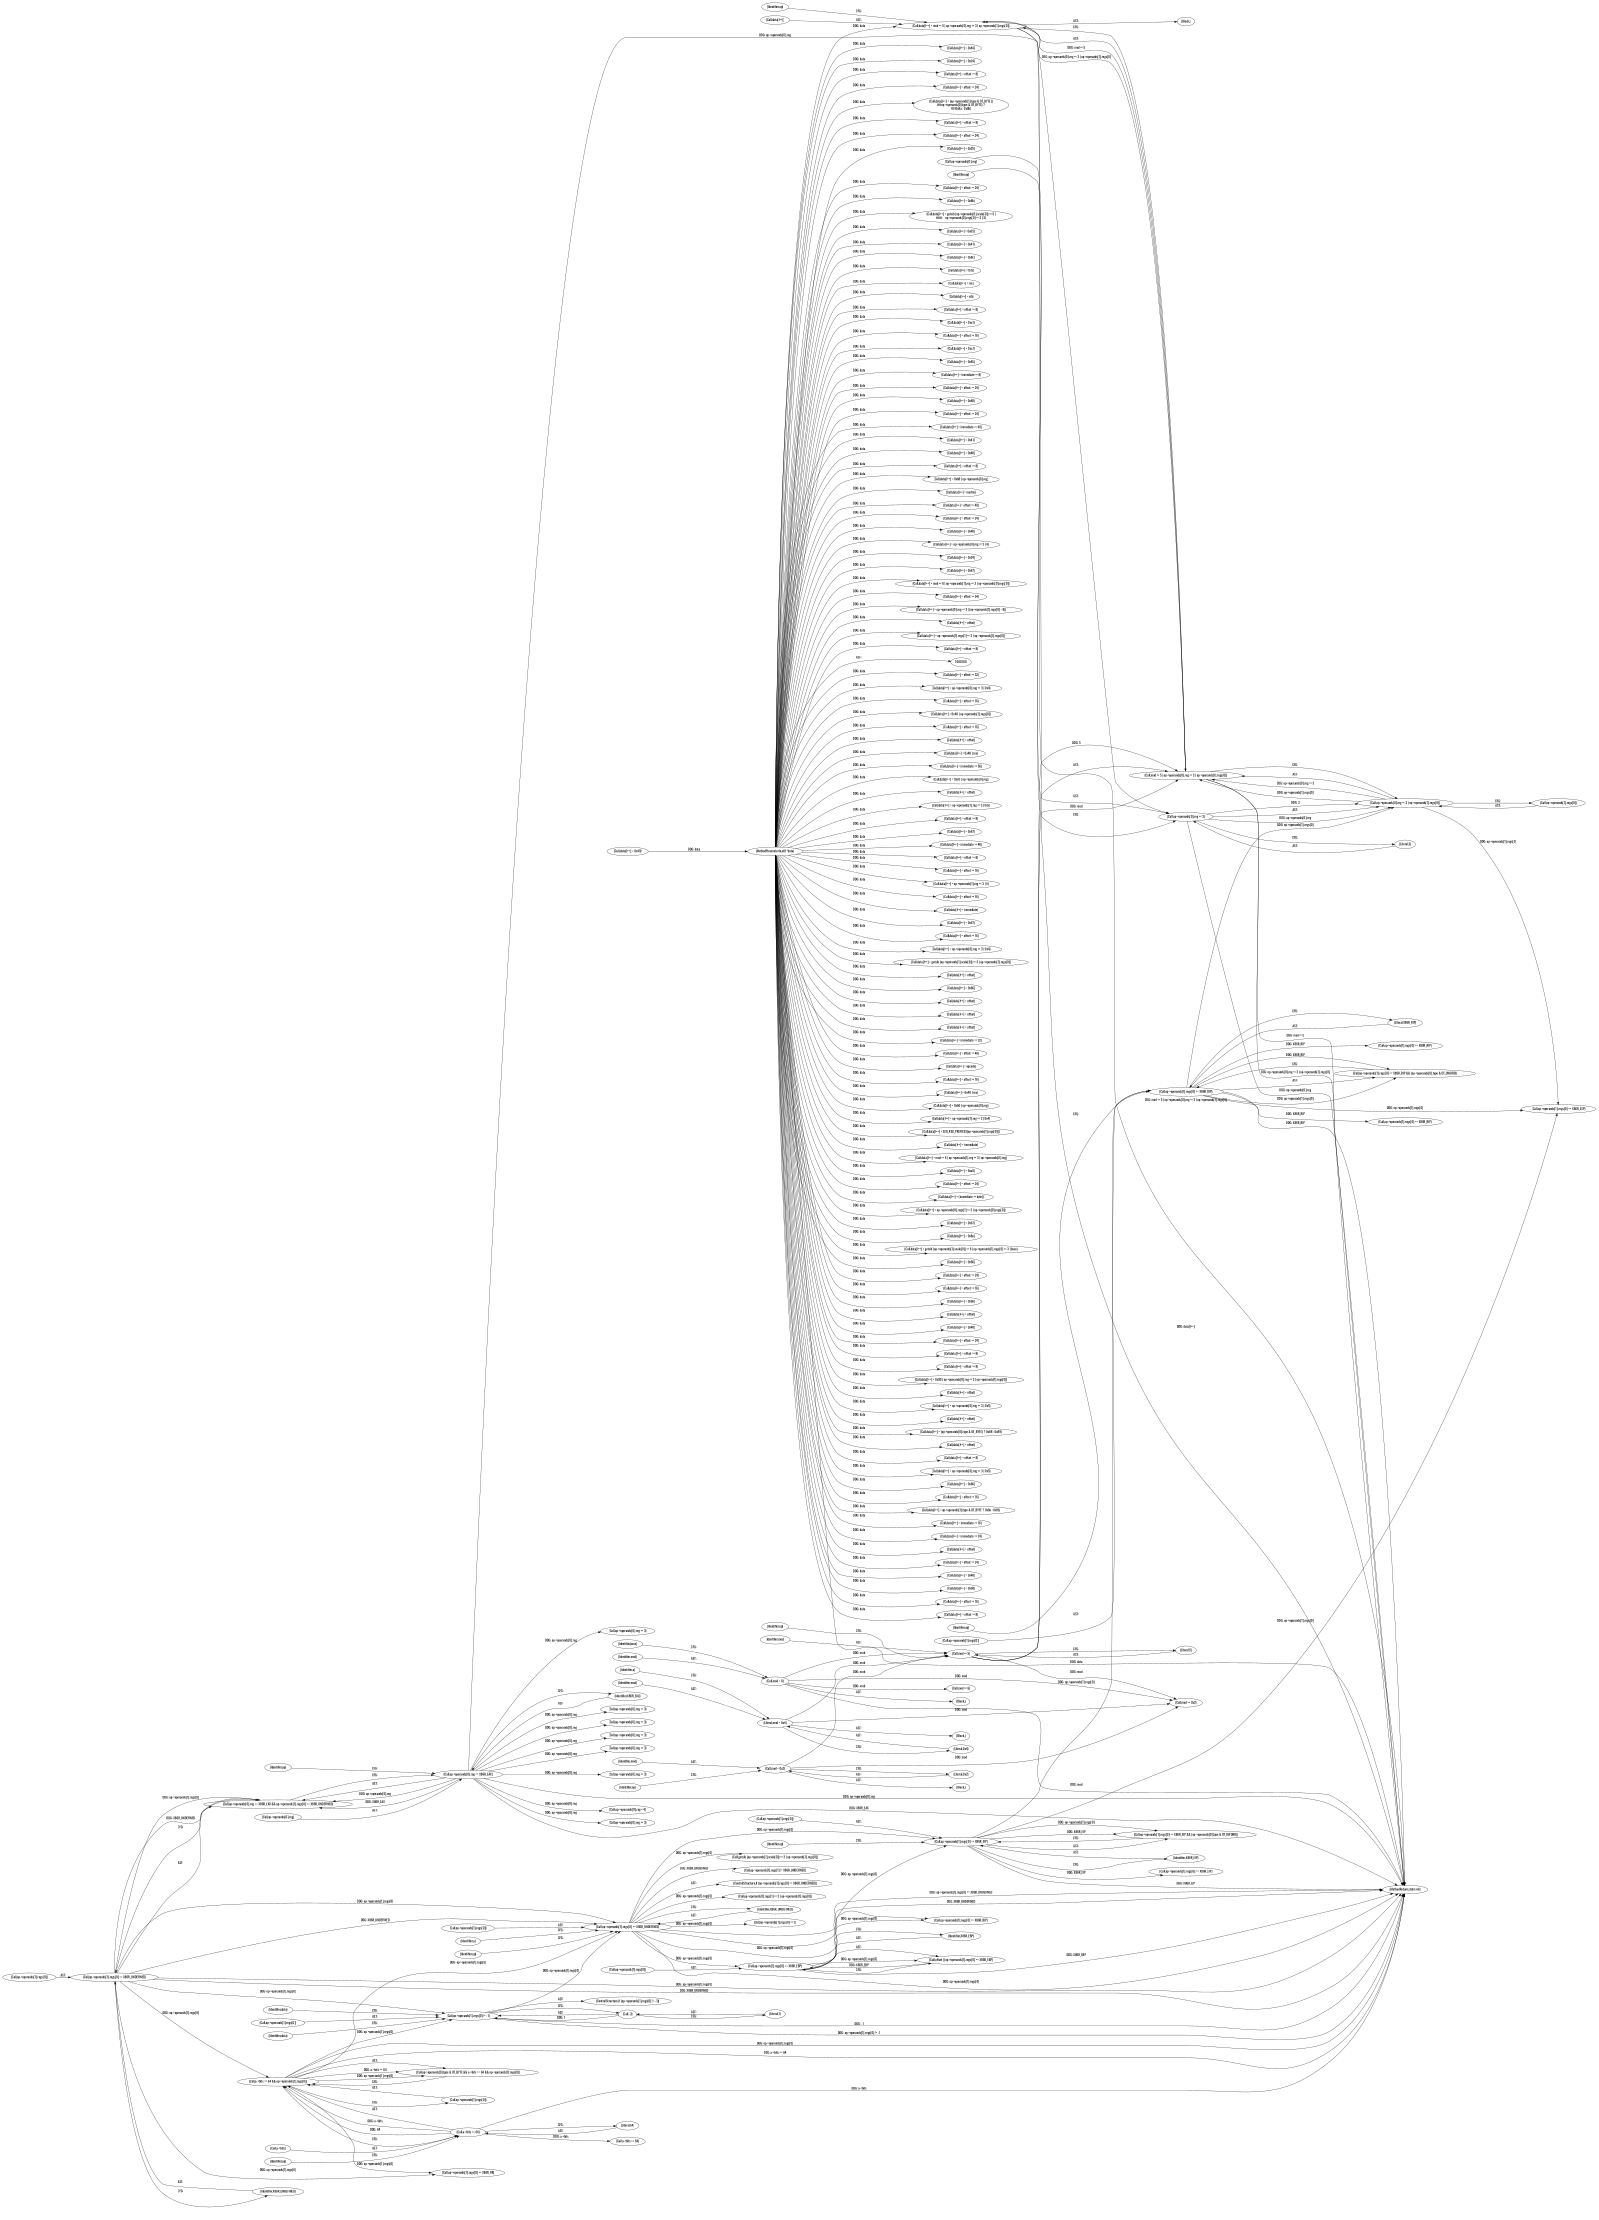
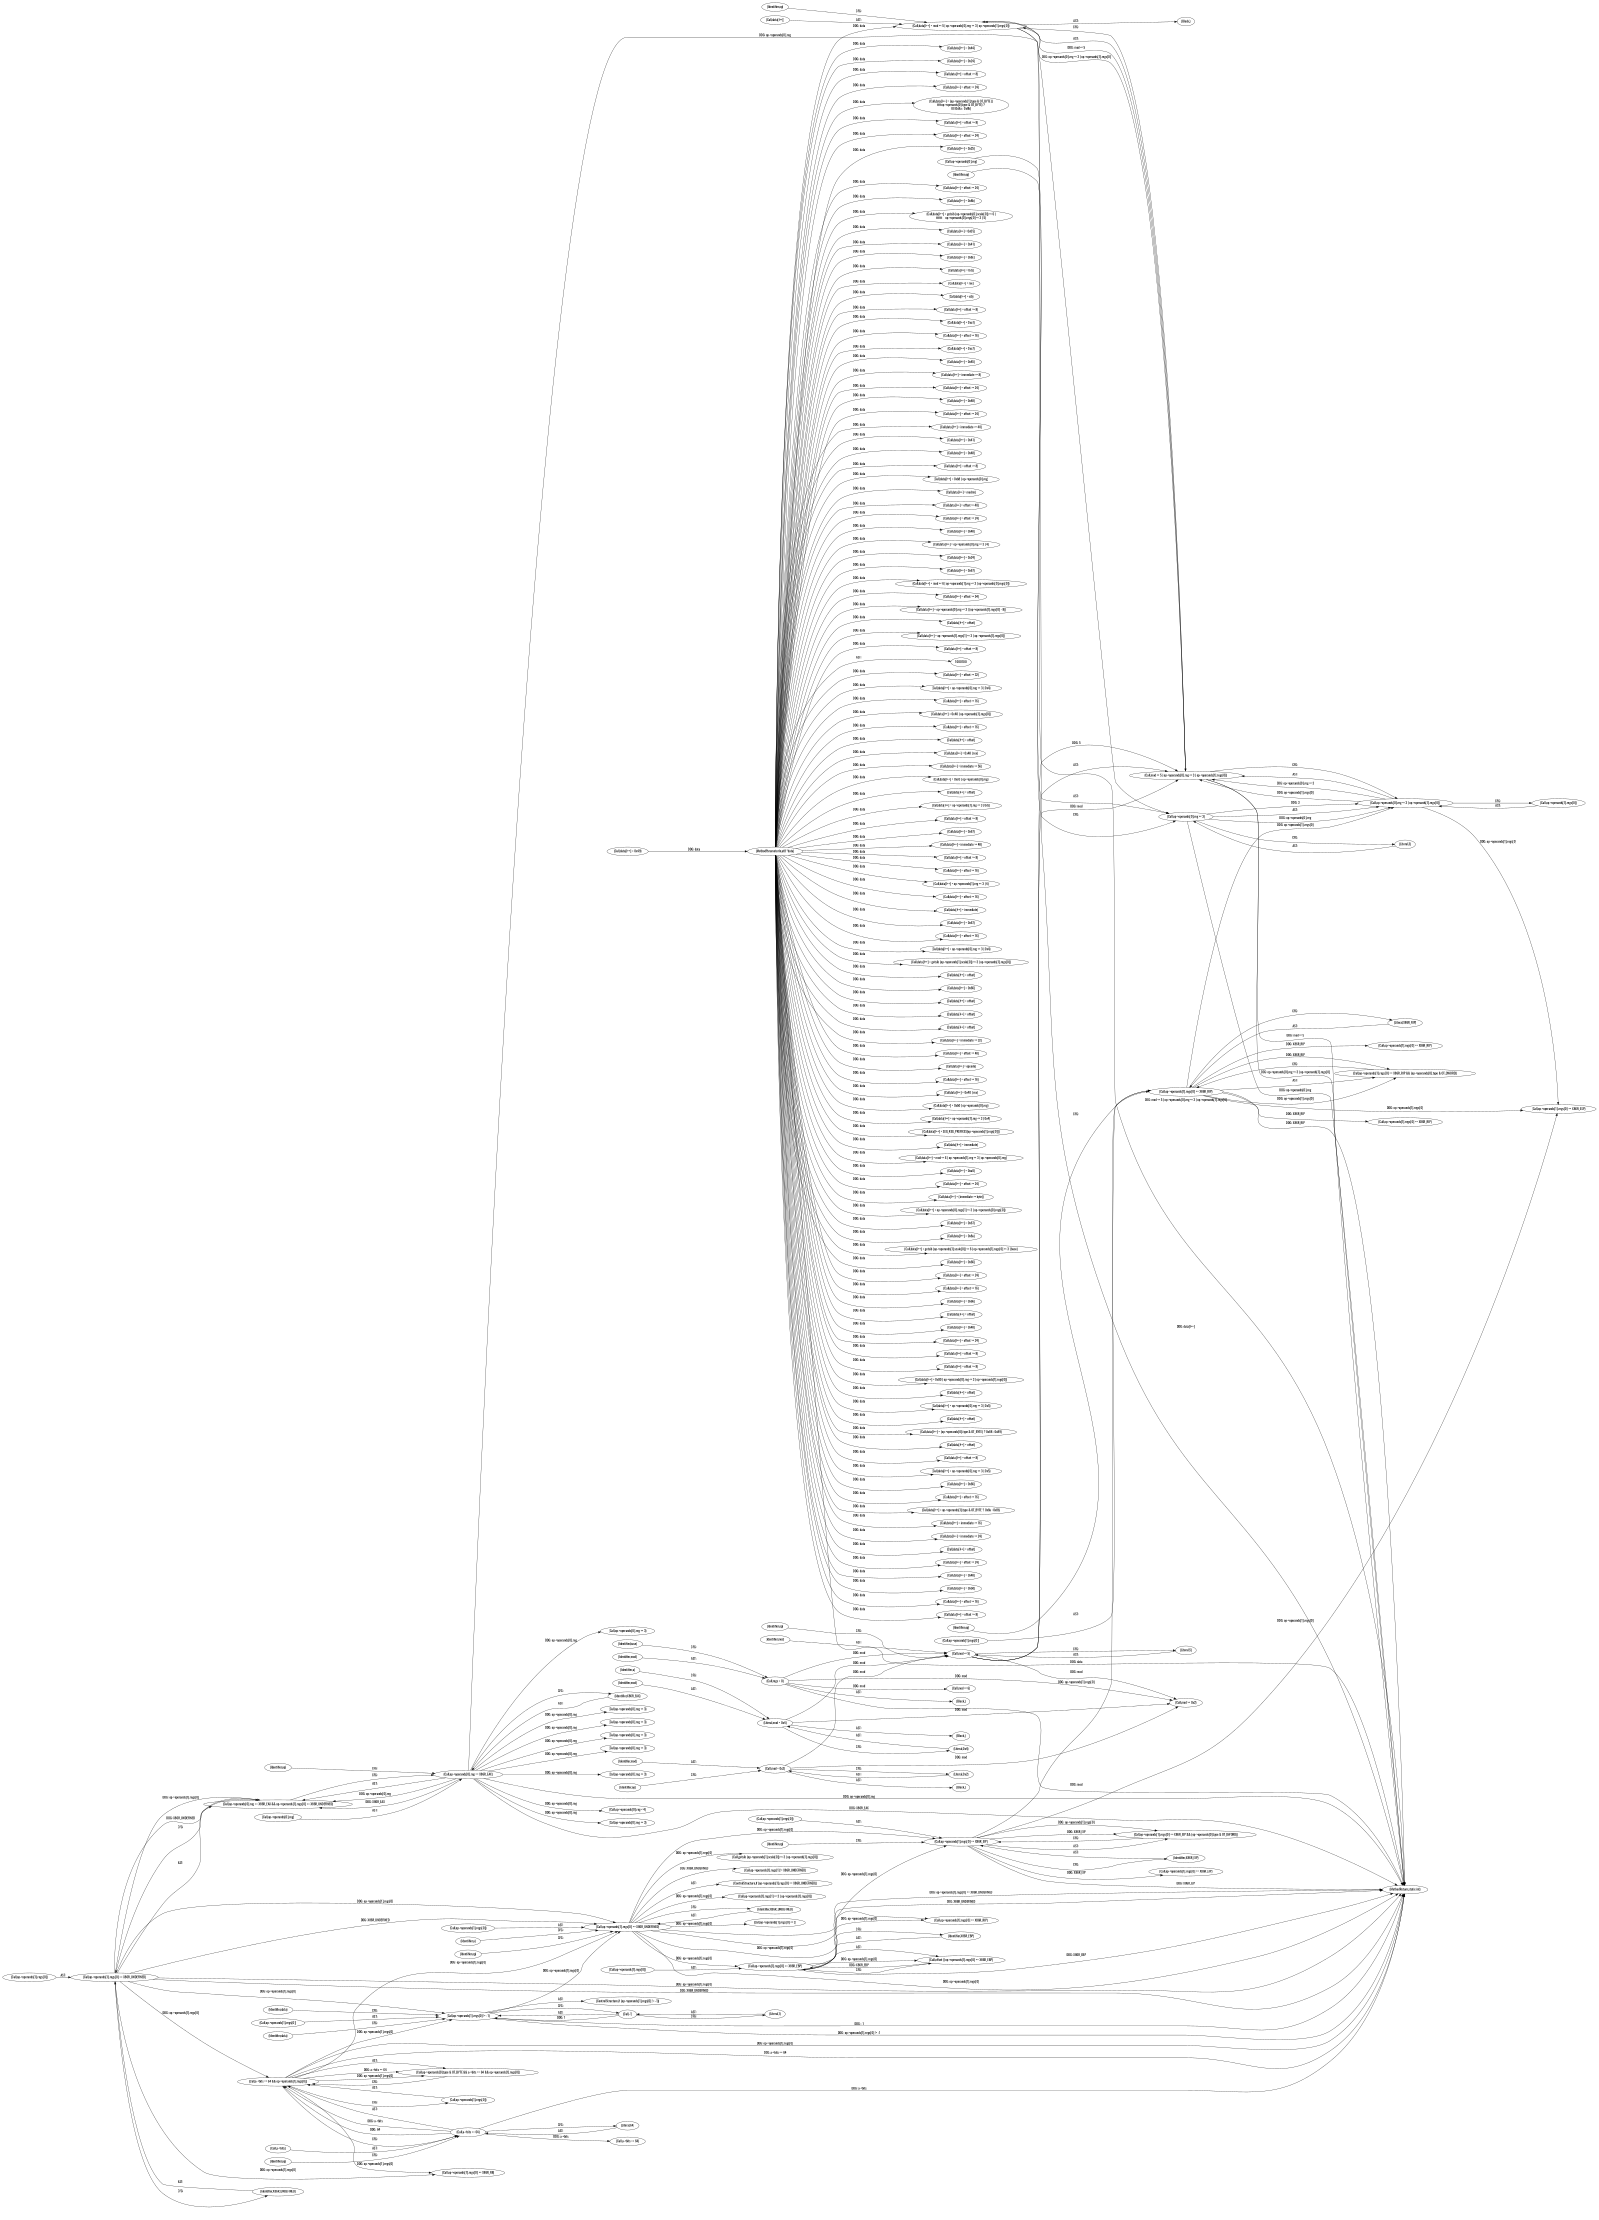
node "(Call,mod = 0)": label "(Call,mod = 0)" -> "(Call,regs = 0)"
node "(Call,-3)": label "(Call,-3)" -> "(Call,-1)"
